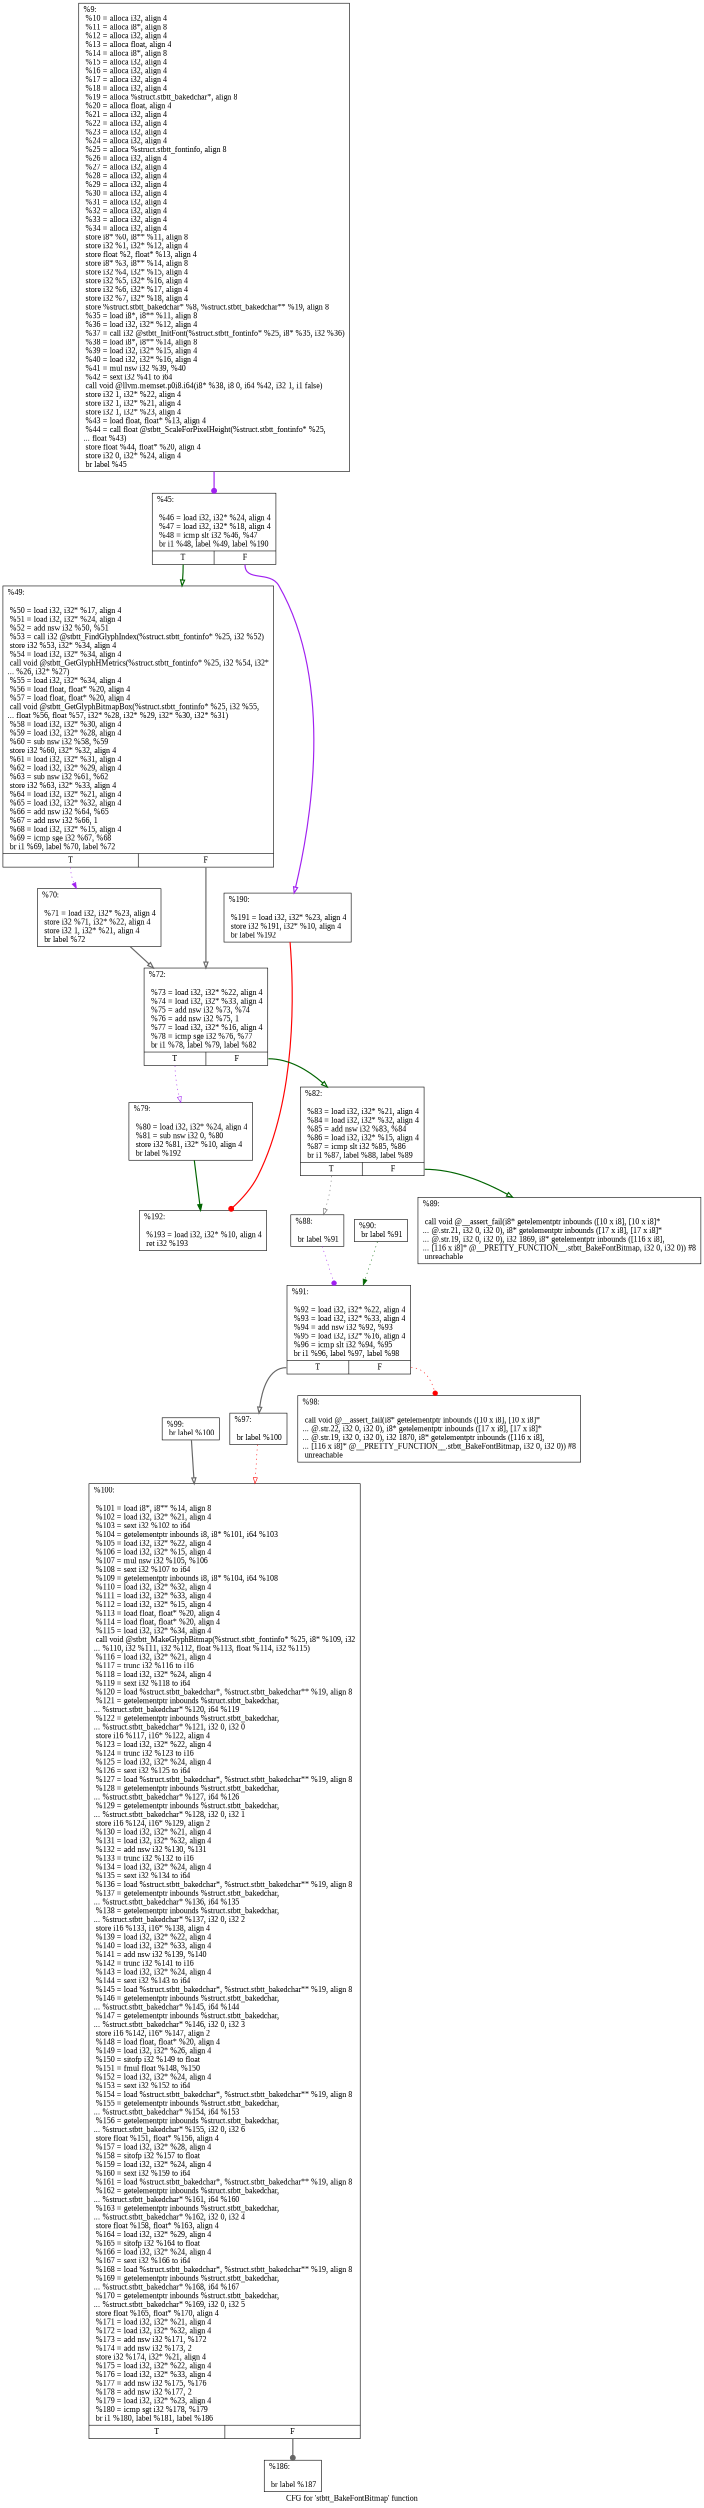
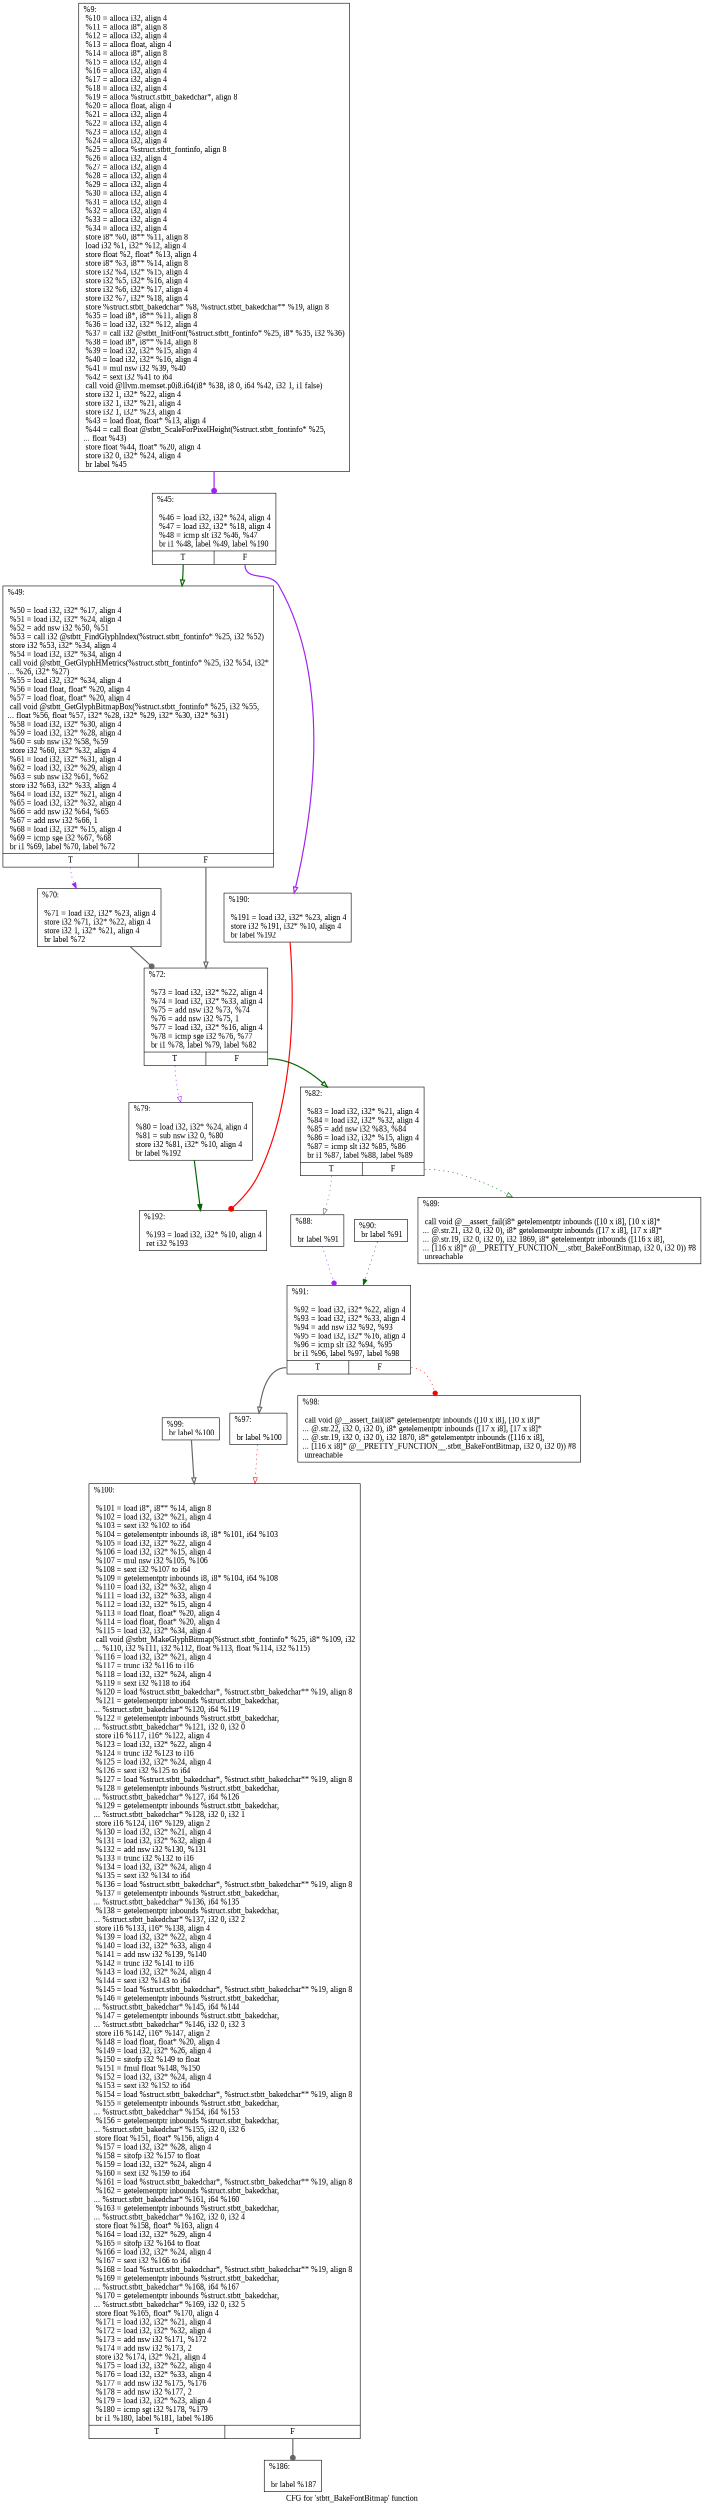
node "%9:": text "store i32 %1, i32* %12, align 4" -> "load i32 %1, i32* %12, align 4"
edge "%70:" -> "%72:": arrowhead onormal -> dot
edge "%82:" -> "%89:": style bold -> dotted
